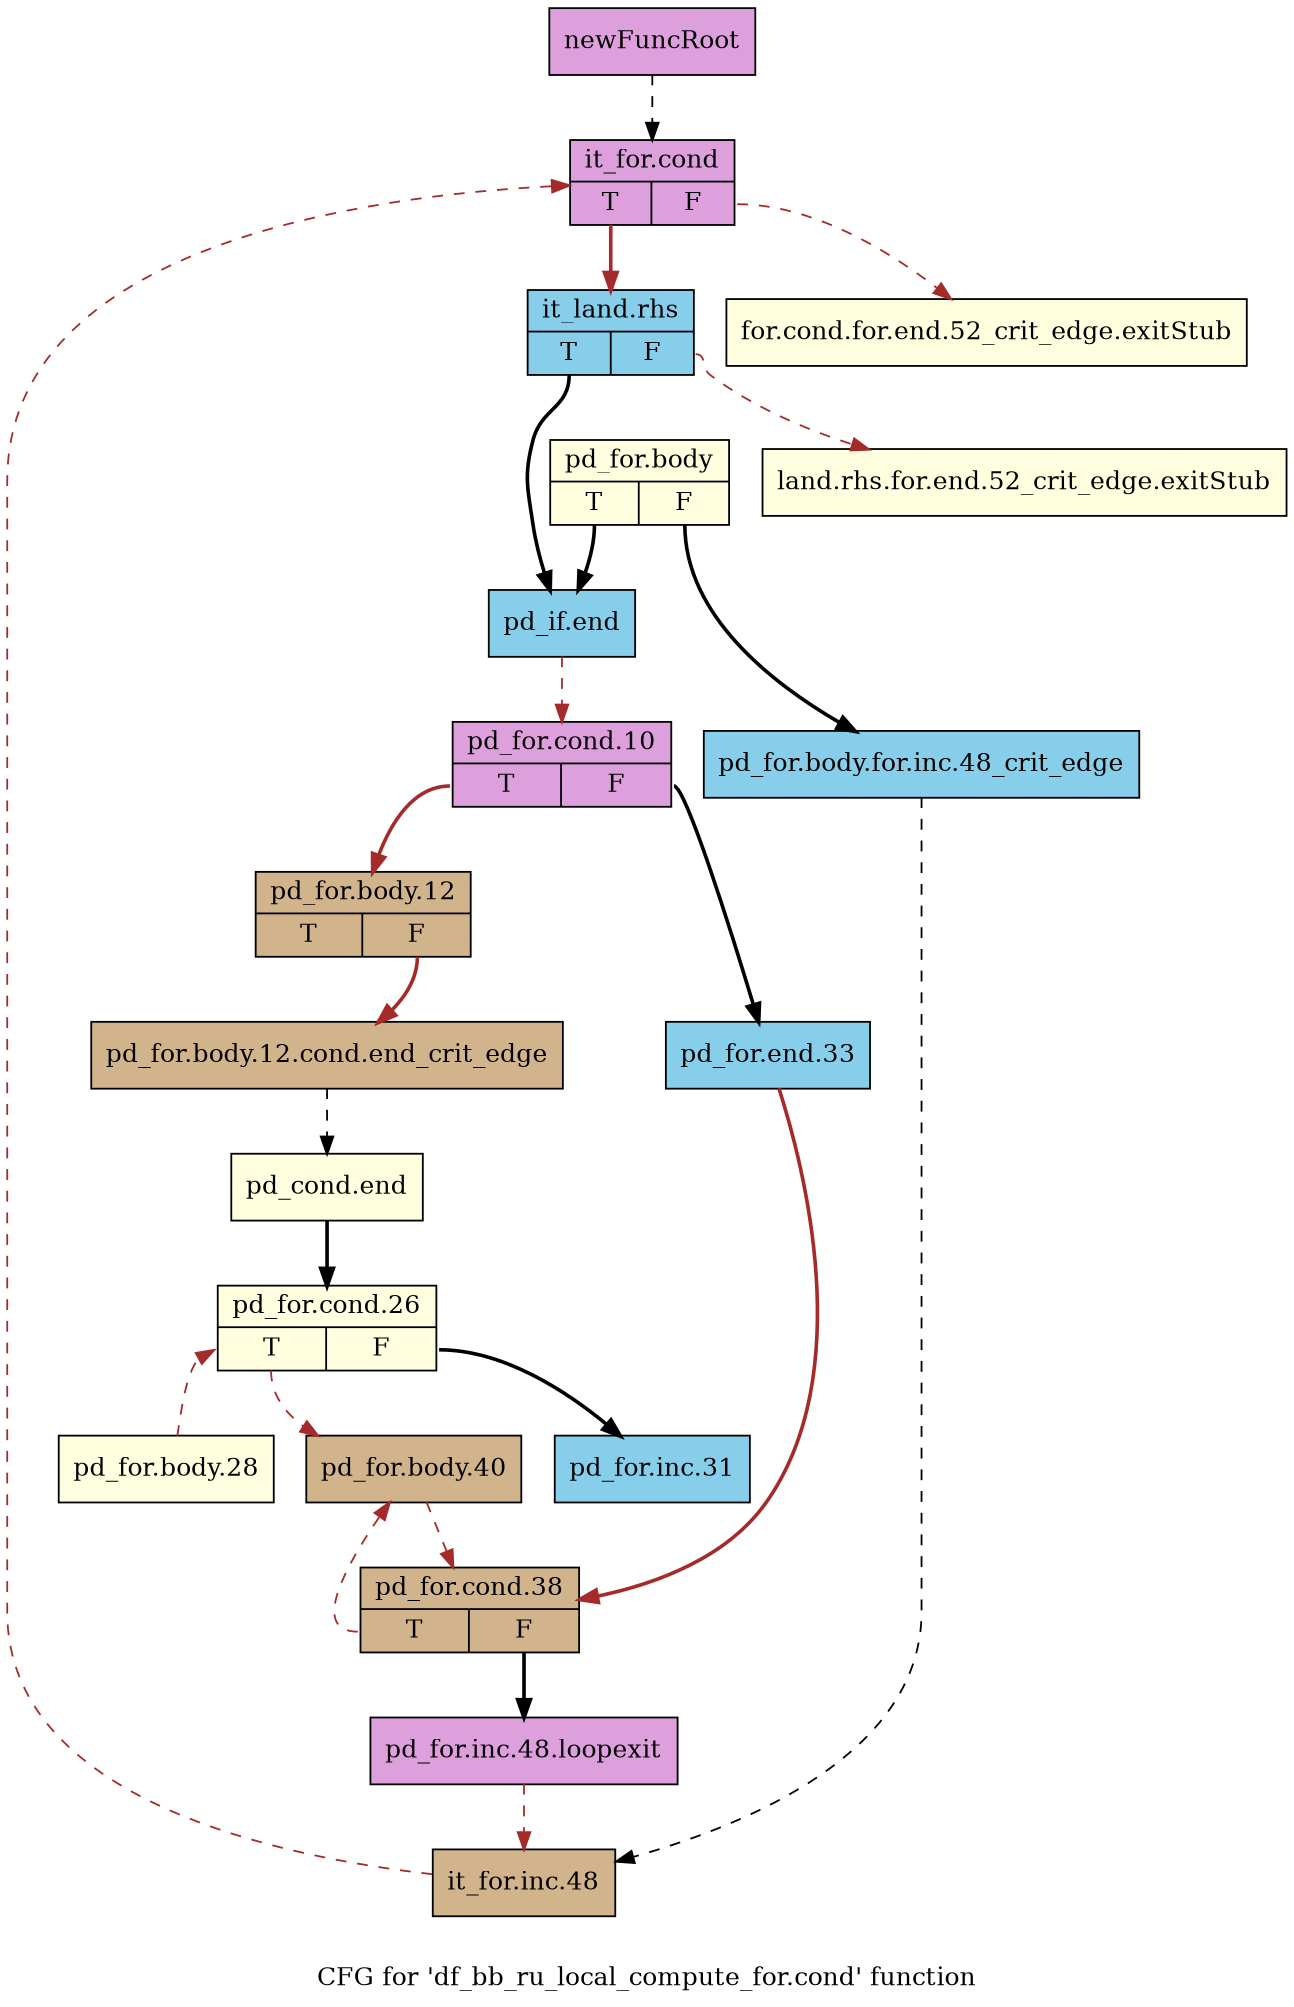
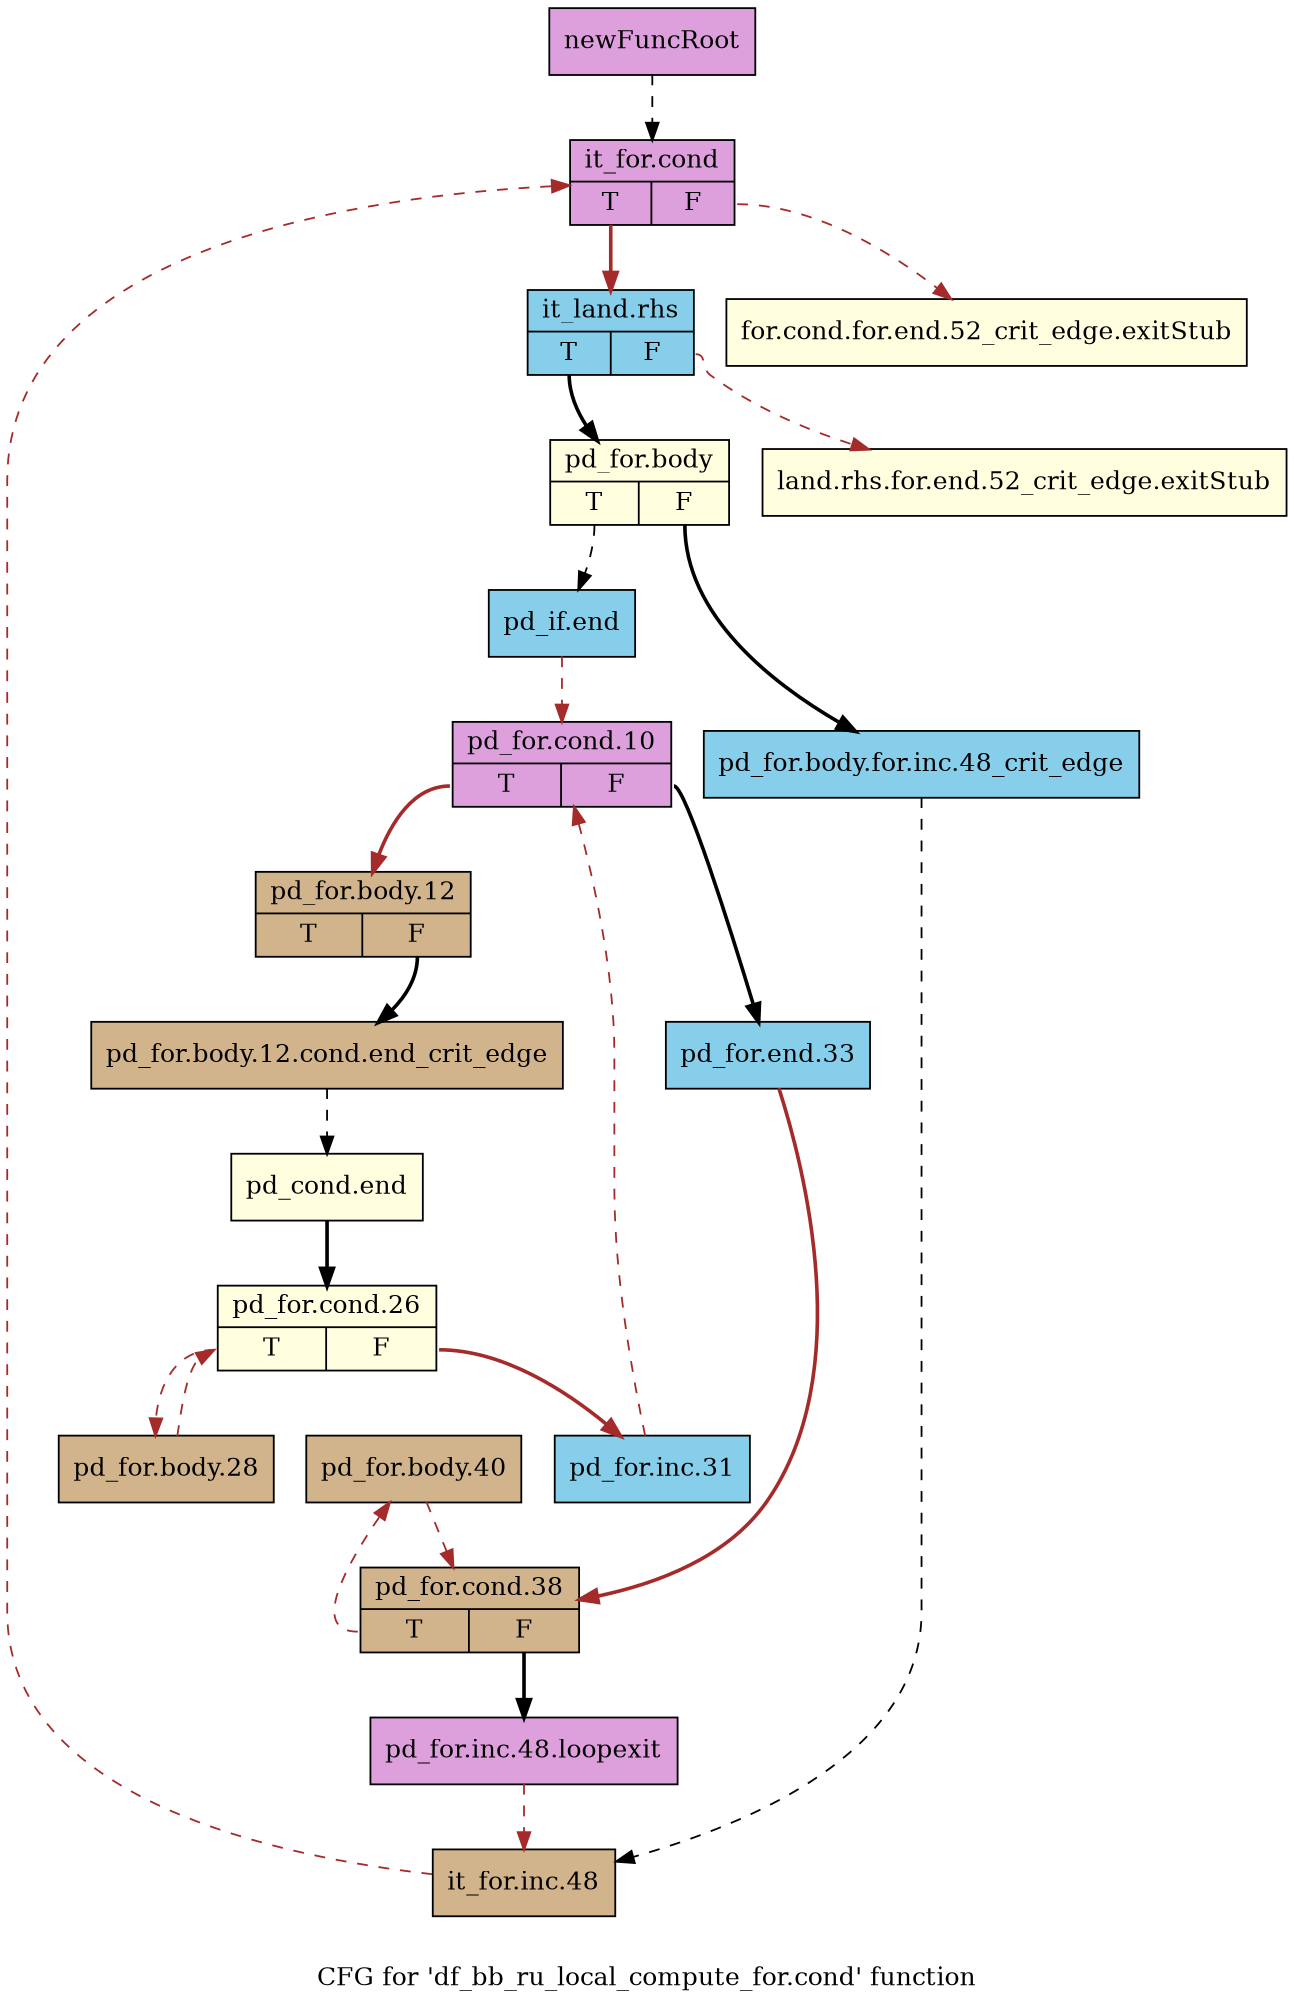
edge "it_land.rhs" -> "pd_if.end": now "it_land.rhs" -> "pd_for.body"
edge "pd_for.body" -> "pd_if.end": style bold -> dashed
edge "pd_for.body.12" -> "pd_for.body.12.cond.end_crit_edge": color brown -> black
edge "pd_for.inc.31" -> "pd_for.cond.10": added
edge "pd_for.cond.26" -> "pd_for.inc.31": color black -> brown
edge "pd_for.cond.26" -> "pd_for.body.40": now "pd_for.cond.26" -> "pd_for.body.28"
node "pd_for.body.28": fillcolor lightyellow -> tan
